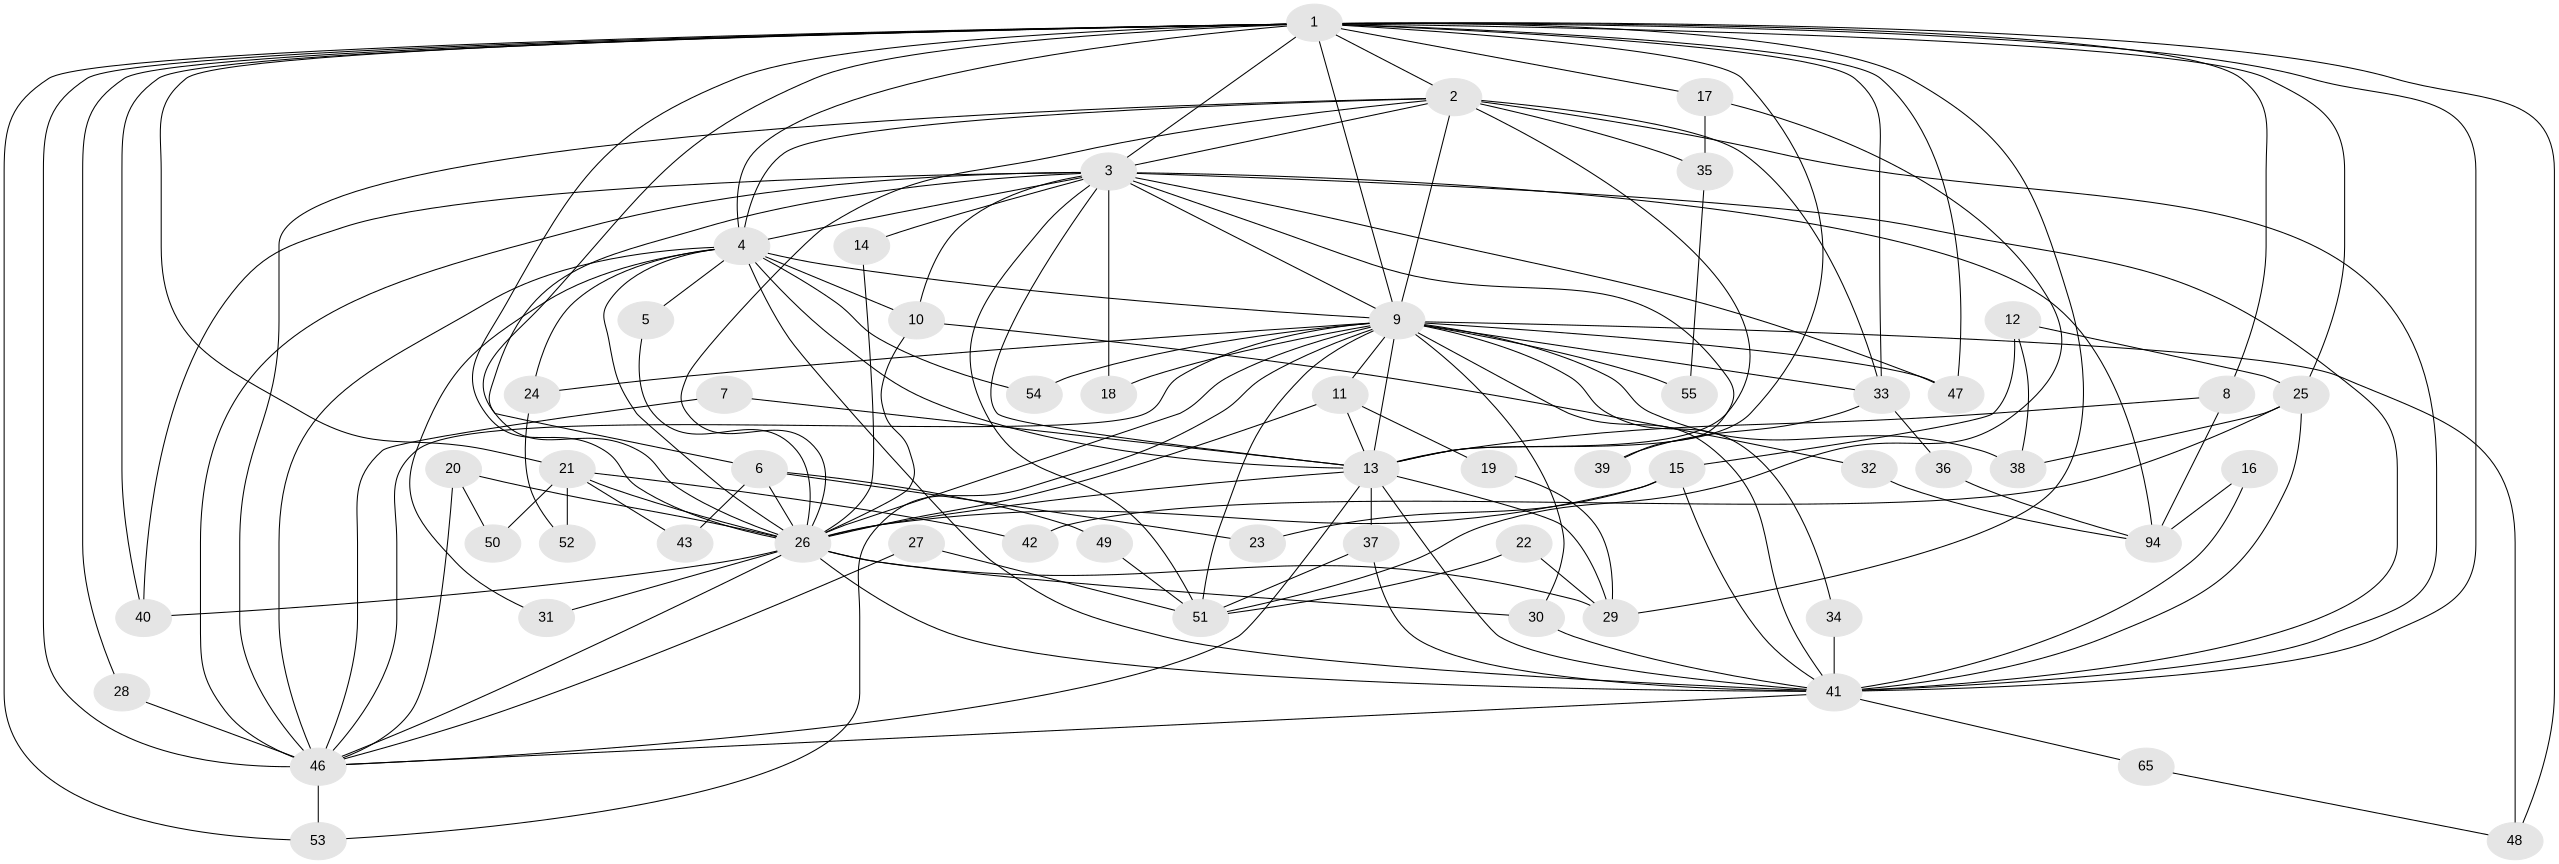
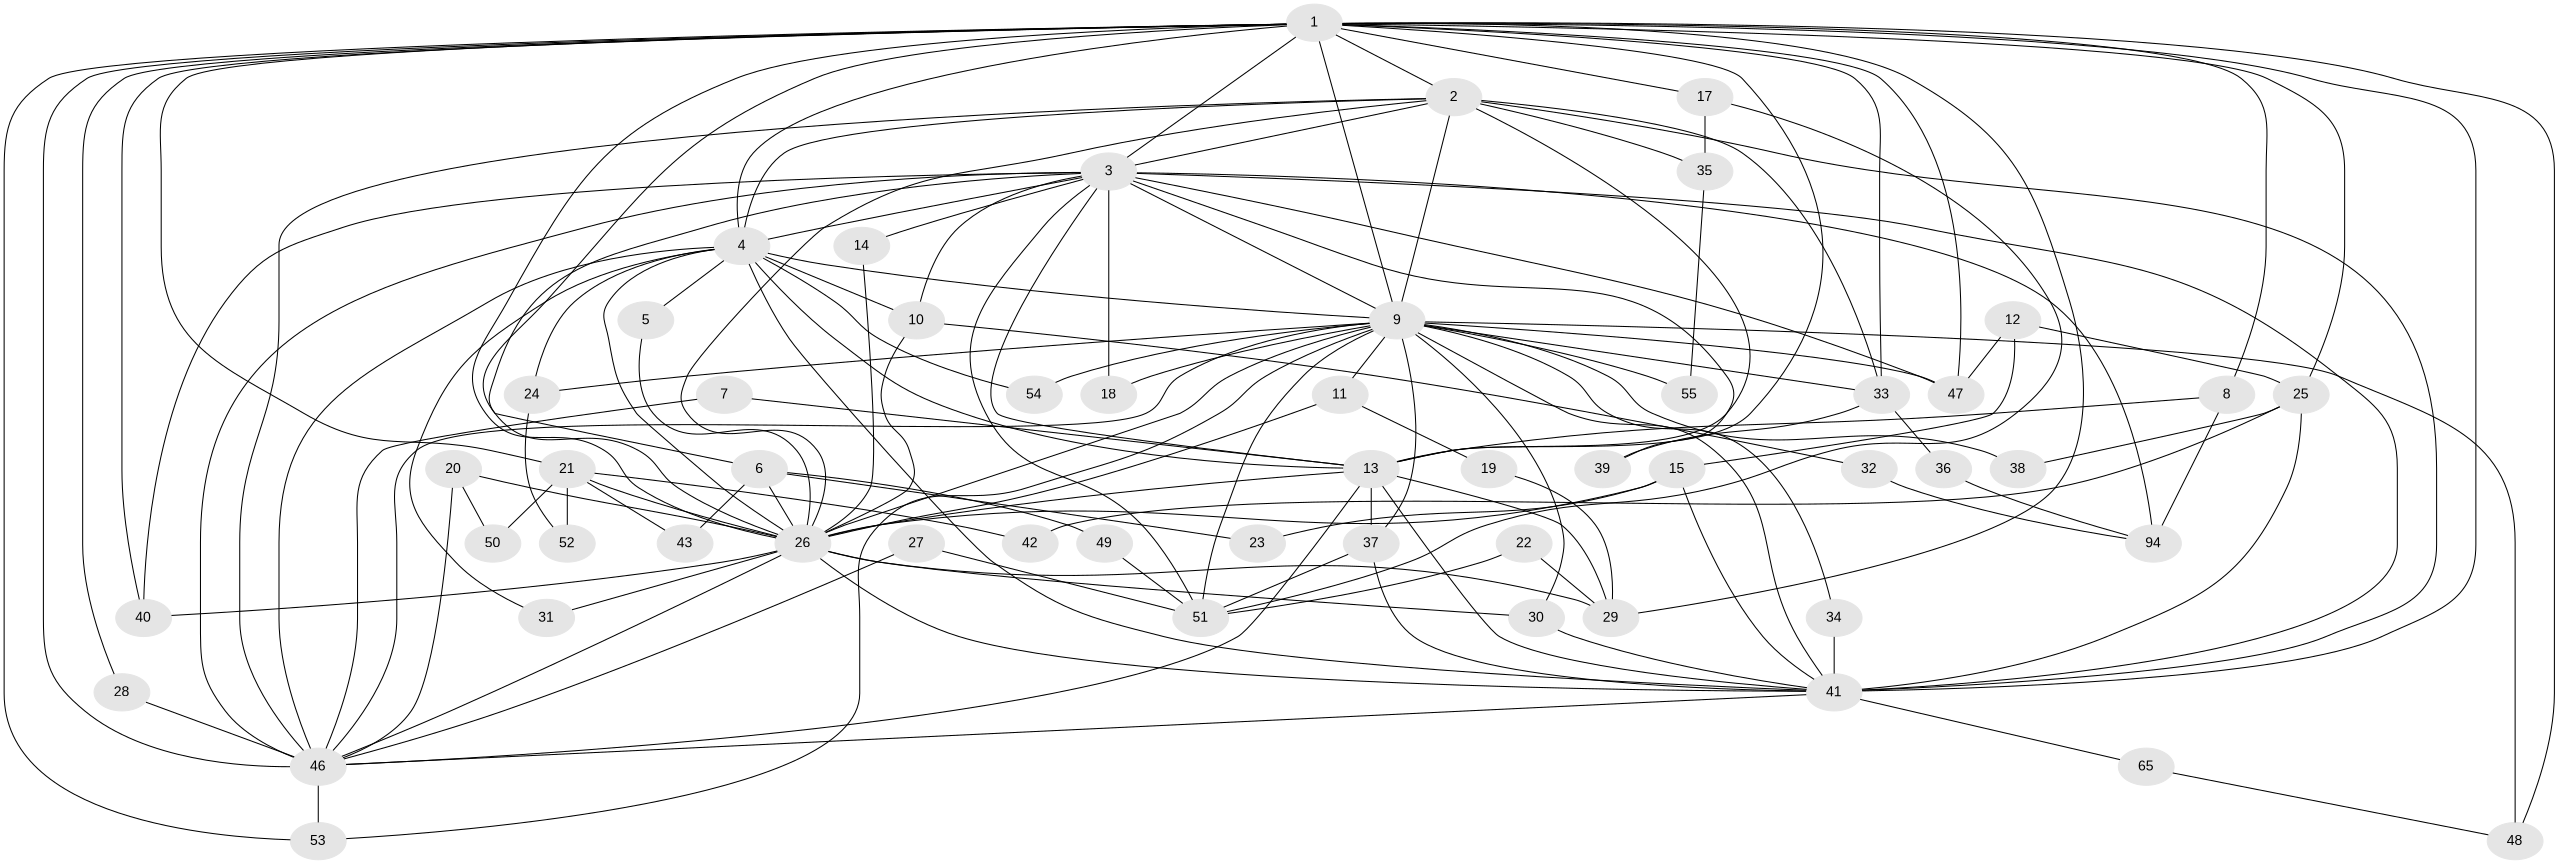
edge "12" -- "38": now "12" -- "47"
edge "9" -- "13": now "9" -- "37"
edge "11" -- "13": removed
node "16": removed
